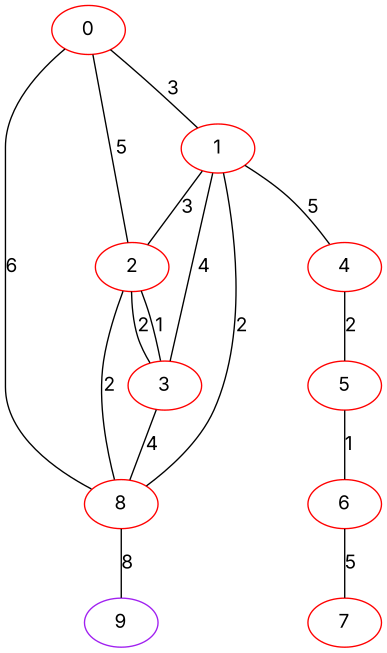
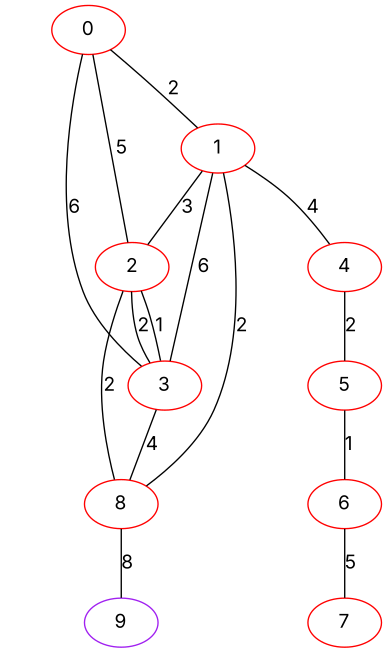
edge "0" -- "1": label "3" -> "2"
edge "1" -- "4": label "5" -> "4"
edge "1" -- "3": label "4" -> "6"
edge "0" -- "8": now "0" -- "3"
